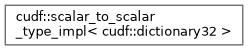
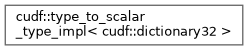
node "cudf::scalar_to_scalar _type_impl< cudf::dictionary32 >": label "cudf::scalar_to_scalar _type_impl< cudf::dictionary32 >" -> "cudf::type_to_scalar _type_impl< cudf::dictionary32 >"
